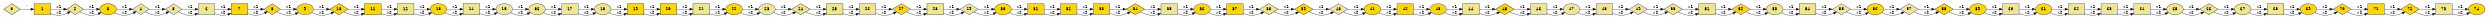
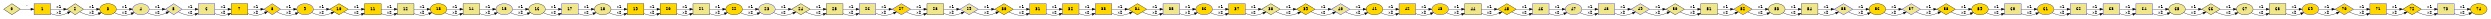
node "4": shape diamond -> ellipse
node "86": label "86" -> "16"
node "30": shape ellipse -> diamond
